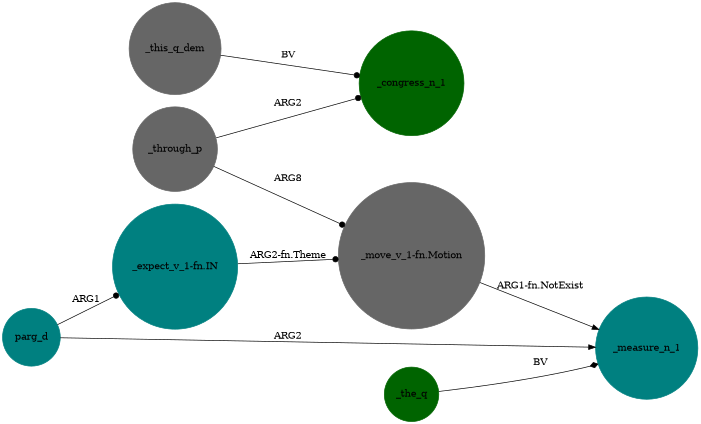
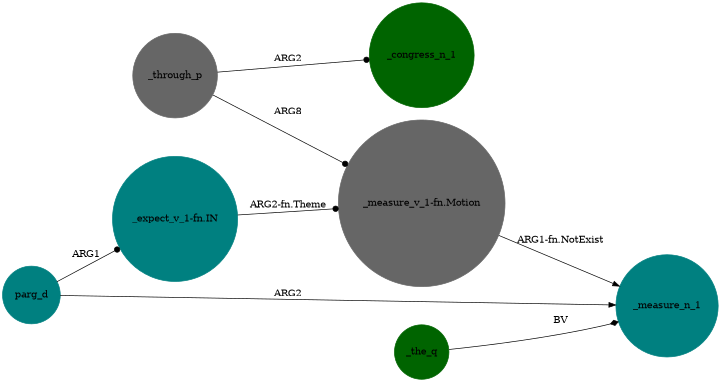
node "_this_q_dem": removed
node "_move_v_1-fn.Motion": label "_move_v_1-fn.Motion" -> "_measure_v_1-fn.Motion"
